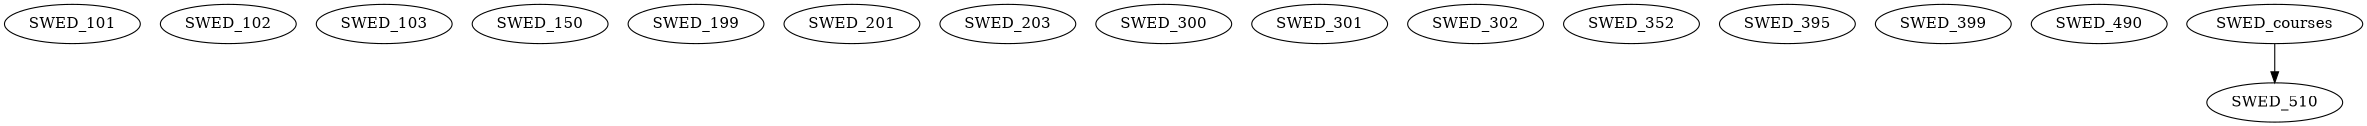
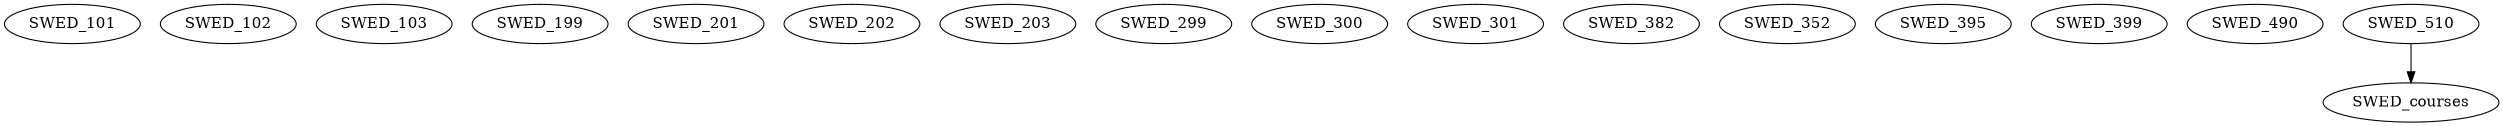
node "SWED_150": removed
node "SWED_202": added
node "SWED_299": added
node "SWED_302": label "SWED_302" -> "SWED_382"
edge "SWED_courses" -> "SWED_510": reversed
